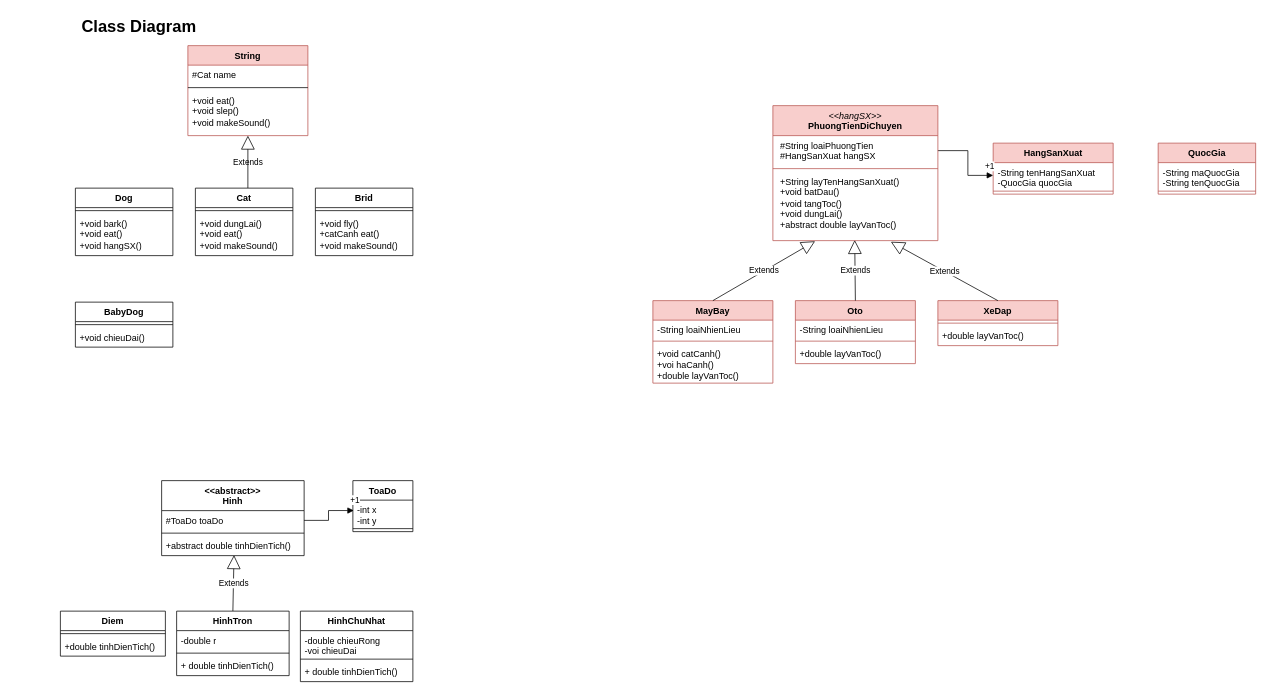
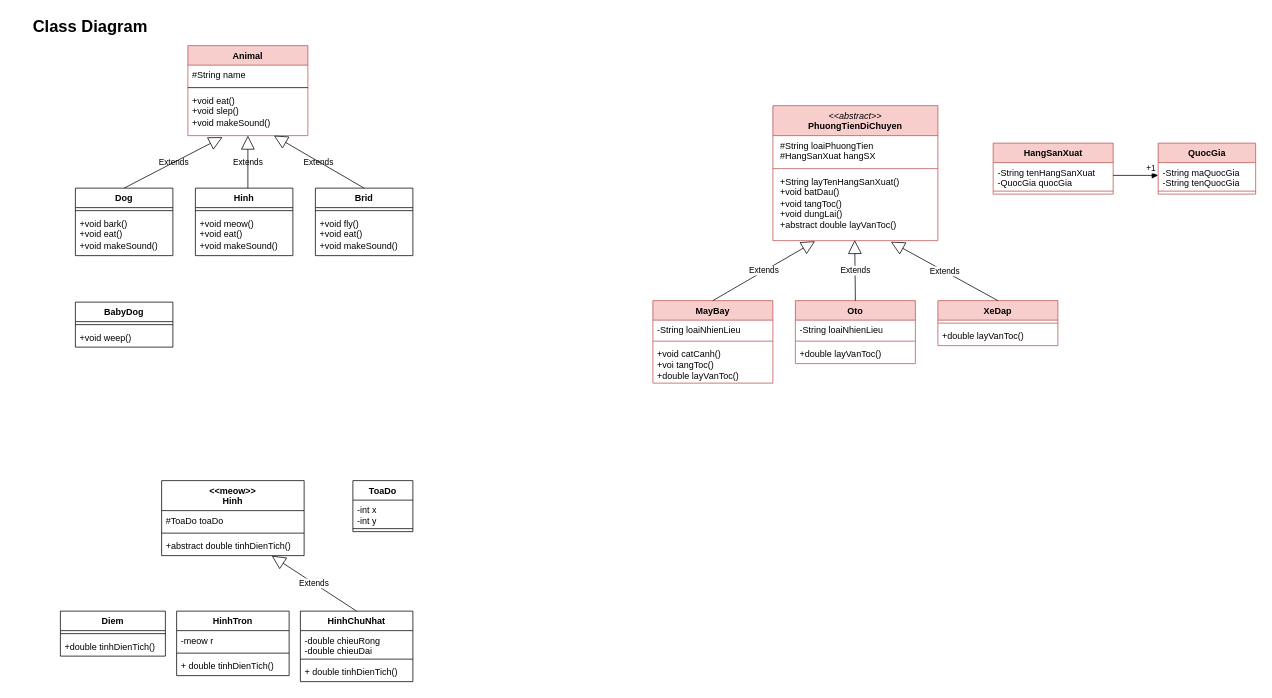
node "Class Diagram": moved (139, 27) -> (90, 27)
node "String": label "String" -> "Animal"
node "#Cat name": label "#Cat name" -> "#String name"
node "<<hangSX>>PhuongTienDiChuyen": label "<<hangSX>>PhuongTienDiChuyen" -> "<<abstract>>PhuongTienDiChuyen"
edge "#String loaiPhuongTien #HangSanXuat hangSX" -> "-String tenHangSanXuat -QuocGia quocGia": removed, label "+1"
edge "Brid" -> "+void eat() +void slep() +void makeSound()": added, label "Extends"
edge "Dog" -> "+void eat() +void slep() +void makeSound()": added, label "Extends"
edge "-String tenHangSanXuat -QuocGia quocGia" -> "-String maQuocGia -String tenQuocGia": added, label "+1"
node "Cat": label "Cat" -> "Hinh"
node "+void bark() +void eat() +void hangSX()": label "+void bark() +void eat() +void hangSX()" -> "+void bark() +void eat() +void makeSound()"
node "+void dungLai() +void eat() +void makeSound()": label "+void dungLai() +void eat() +void makeSound()" -> "+void meow() +void eat() +void makeSound()"
node "+void fly() +catCanh eat() +void makeSound()": label "+void fly() +catCanh eat() +void makeSound()" -> "+void fly() +void eat() +void makeSound()"
node "+void chieuDai()": label "+void chieuDai()" -> "+void weep()"
node "+void catCanh() +voi haCanh() +double layVanToc()": label "+void catCanh() +voi haCanh() +double layVanToc()" -> "+void catCanh() +voi tangToc() +double layVanToc()"
node "<<abstract>> Hinh": label "<<abstract>> Hinh" -> "<<meow>> Hinh"
edge "#ToaDo toaDo" -> "-int x-int y": removed, label "+1"
edge "HinhChuNhat" -> "+abstract double tinhDienTich()": added, label "Extends"
edge "HinhTron" -> "+abstract double tinhDienTich()": removed, label "Extends"
node "-double r": label "-double r" -> "-meow r"
node "-double chieuRong -voi chieuDai": label "-double chieuRong -voi chieuDai" -> "-double chieuRong -double chieuDai"
